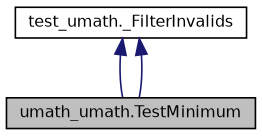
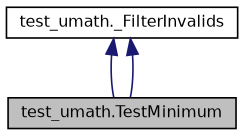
node "umath_umath.TestMinimum": label "umath_umath.TestMinimum" -> "test_umath.TestMinimum"
